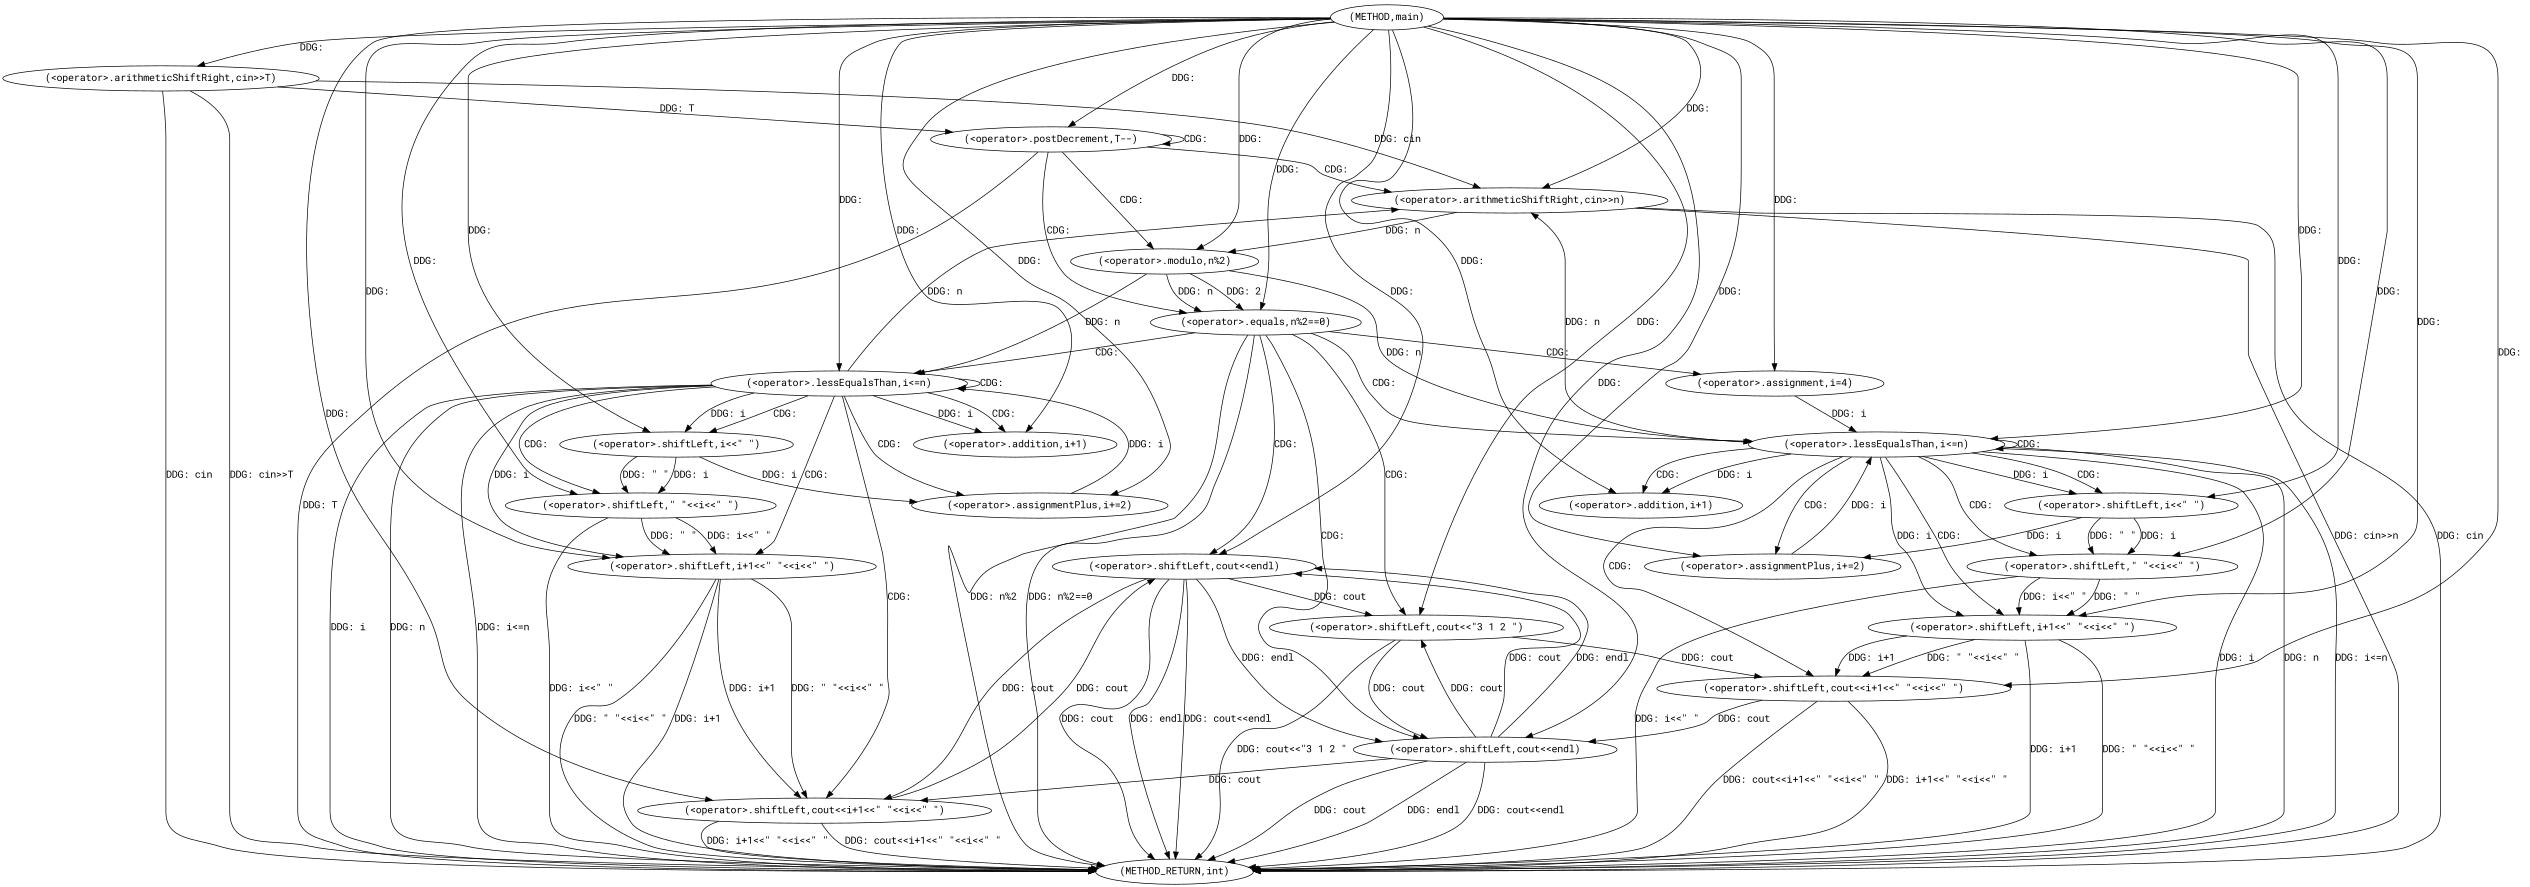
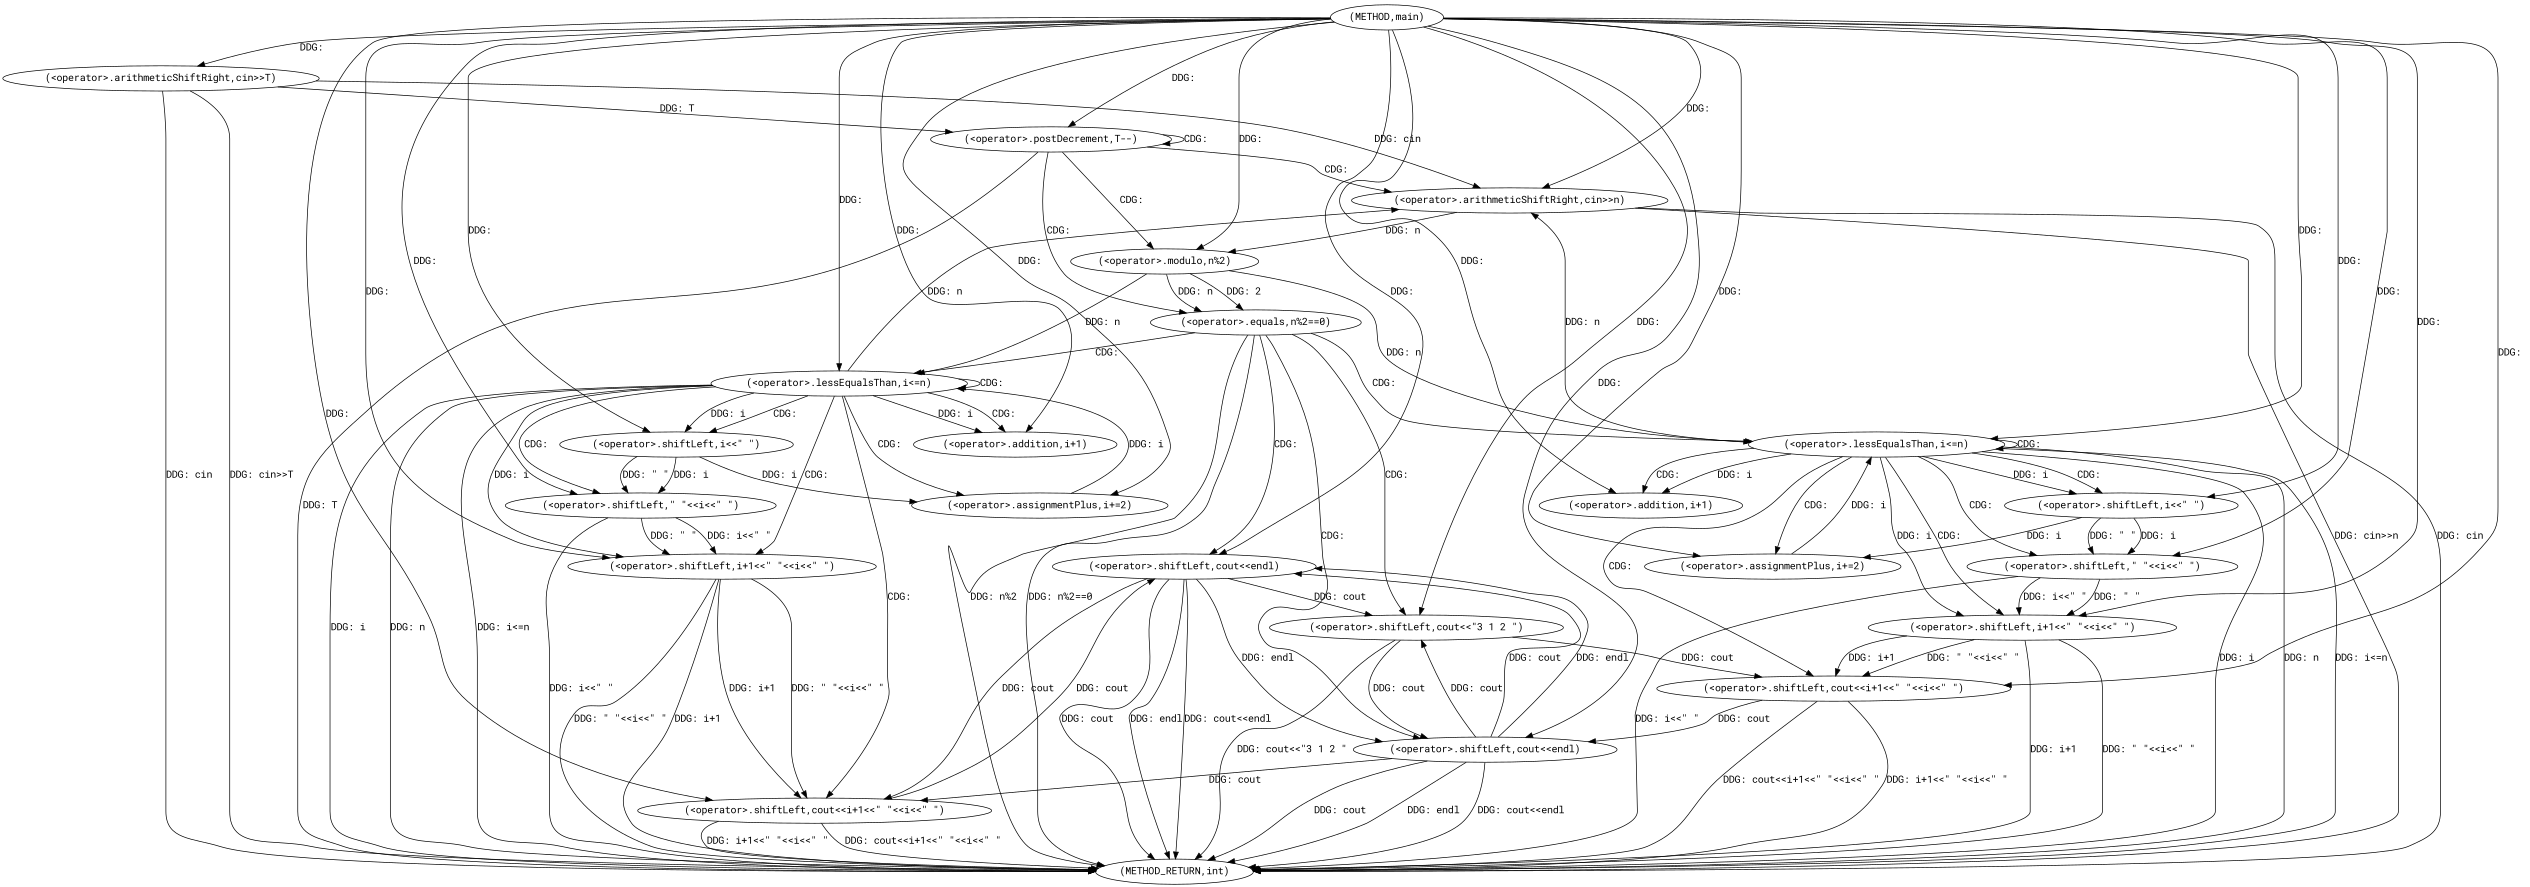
edge "(METHOD,main)" -> "(<operator>.equals,n%2==0)": removed, label "DDG:"
node "(<operator>.assignment,i=4)": removed
